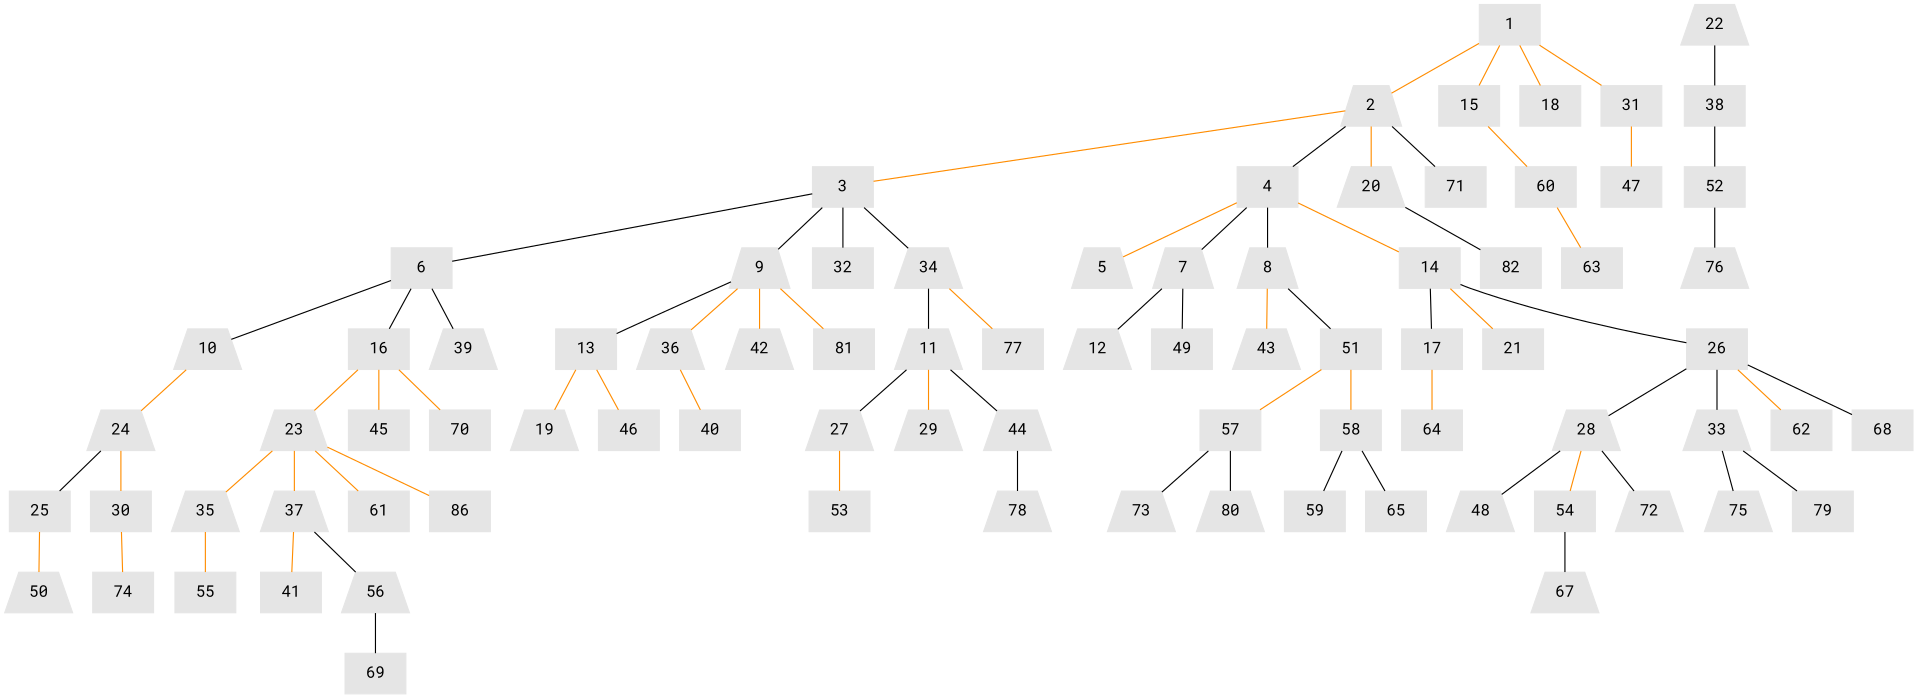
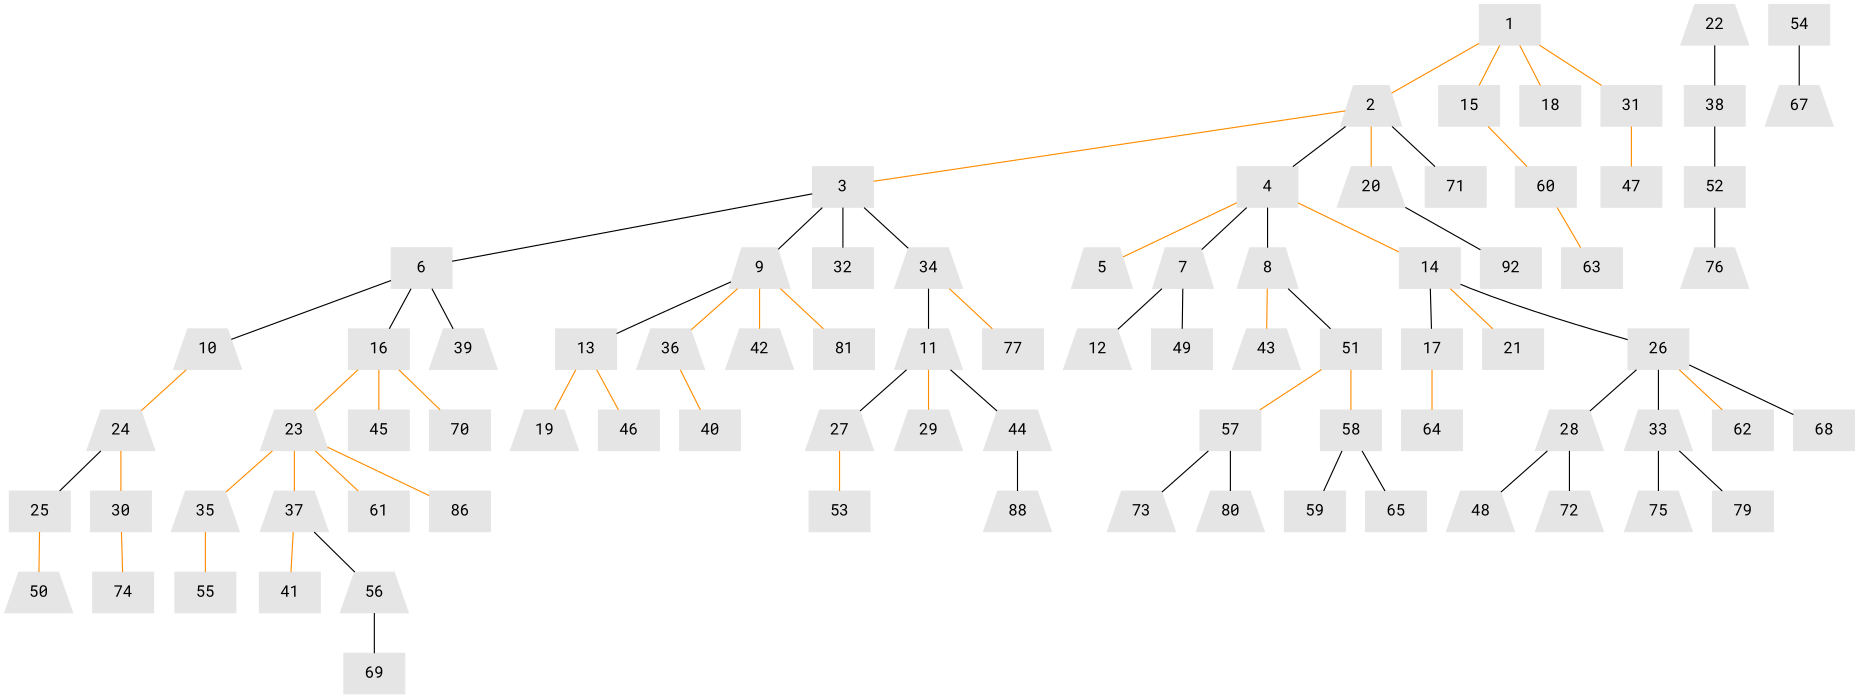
node "82": label "82" -> "92"
edge "28" -- "54": removed
node "78": label "78" -> "88"
